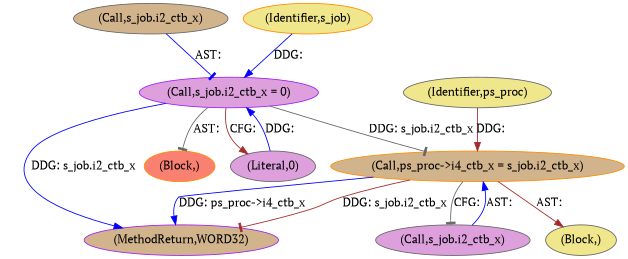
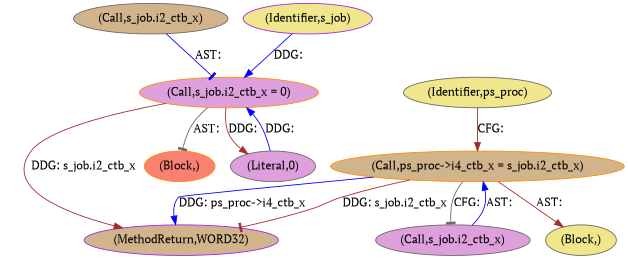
node "(Identifier,s_job)": color darkorange -> purple
node "(Call,s_job.i2_ctb_x = 0)": color purple -> darkorange
edge "(Call,s_job.i2_ctb_x = 0)" -> "(Literal,0)": label "CFG: " -> "DDG: "
edge "(Call,s_job.i2_ctb_x = 0)" -> "(Call,ps_proc->i4_ctb_x = s_job.i2_ctb_x)": removed, label "DDG: s_job.i2_ctb_x"
edge "(Identifier,ps_proc)" -> "(Call,ps_proc->i4_ctb_x = s_job.i2_ctb_x)": label "DDG: " -> "CFG: "
edge "(Call,s_job.i2_ctb_x = 0)" -> "(MethodReturn,WORD32)": color blue -> brown
